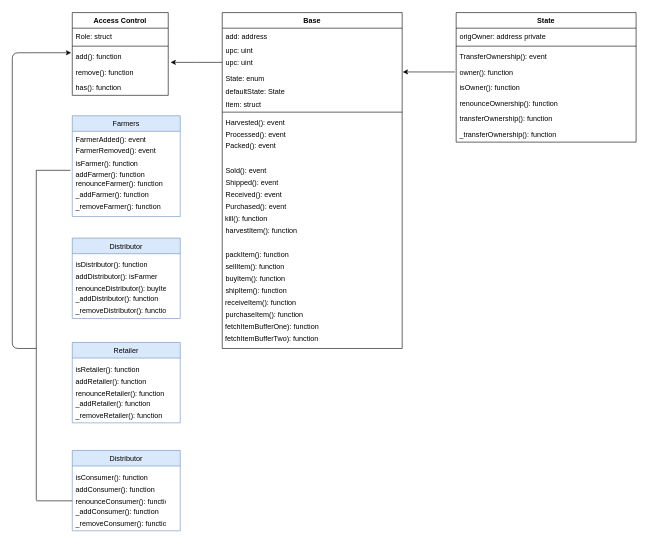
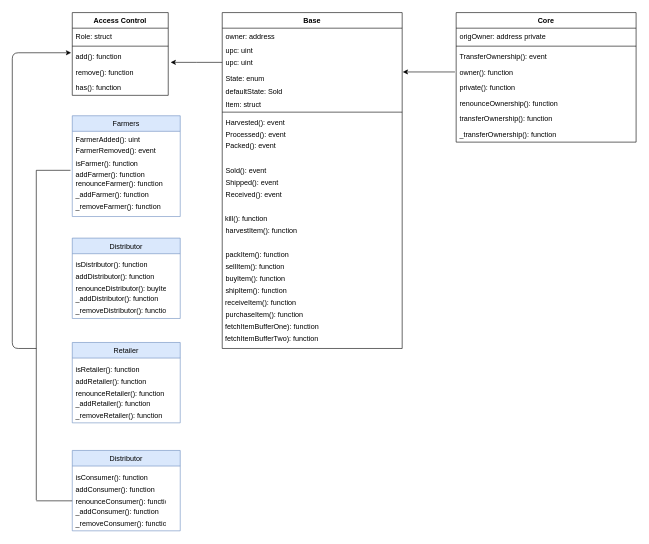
node "State": label "State" -> "Core"
node "add: address": label "add: address" -> "owner: address"
node "isOwner(): function": label "isOwner(): function" -> "private(): function"
node "defaultState: State": label "defaultState: State" -> "defaultState: Sold"
node "FarmerAdded(): event": label "FarmerAdded(): event" -> "FarmerAdded(): uint"
node "Purchased(): event": removed
node "addDistributor(): isFarmer": label "addDistributor(): isFarmer" -> "addDistributor(): function"
